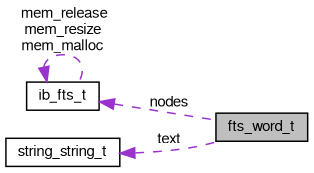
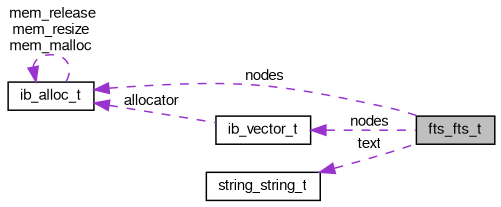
node "ib_fts_t": label "ib_fts_t" -> "ib_alloc_t"
node "fts_word_t": label "fts_word_t" -> "fts_fts_t"
node "ib_vector_t": added
